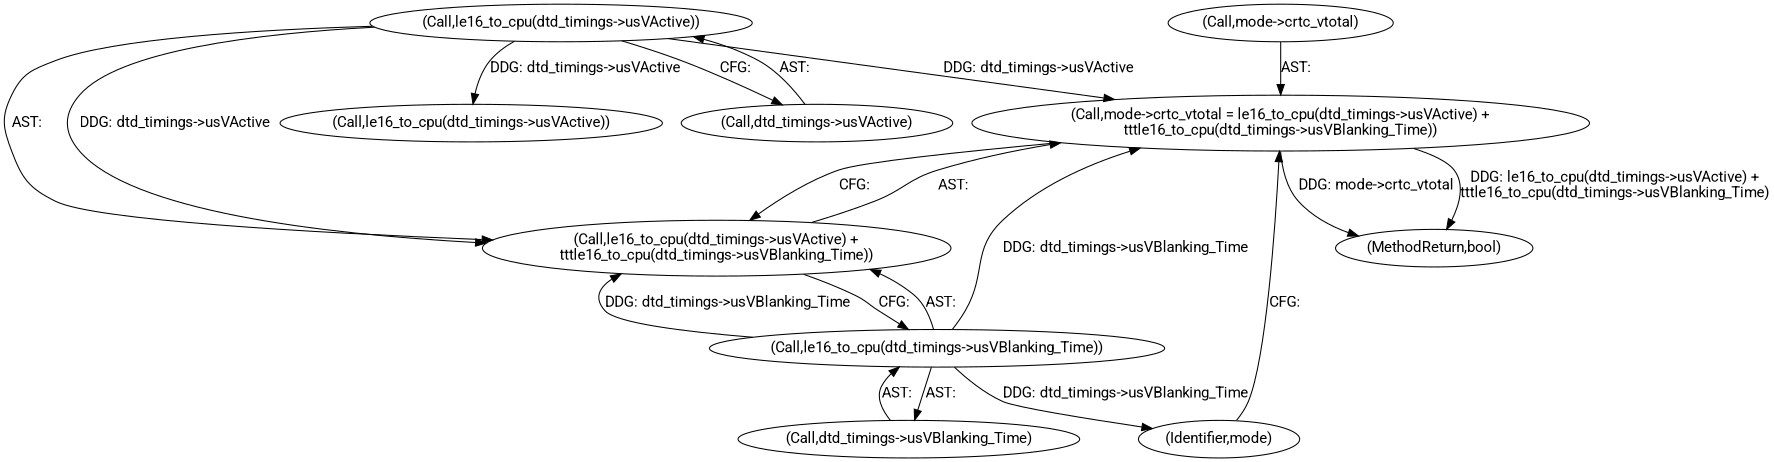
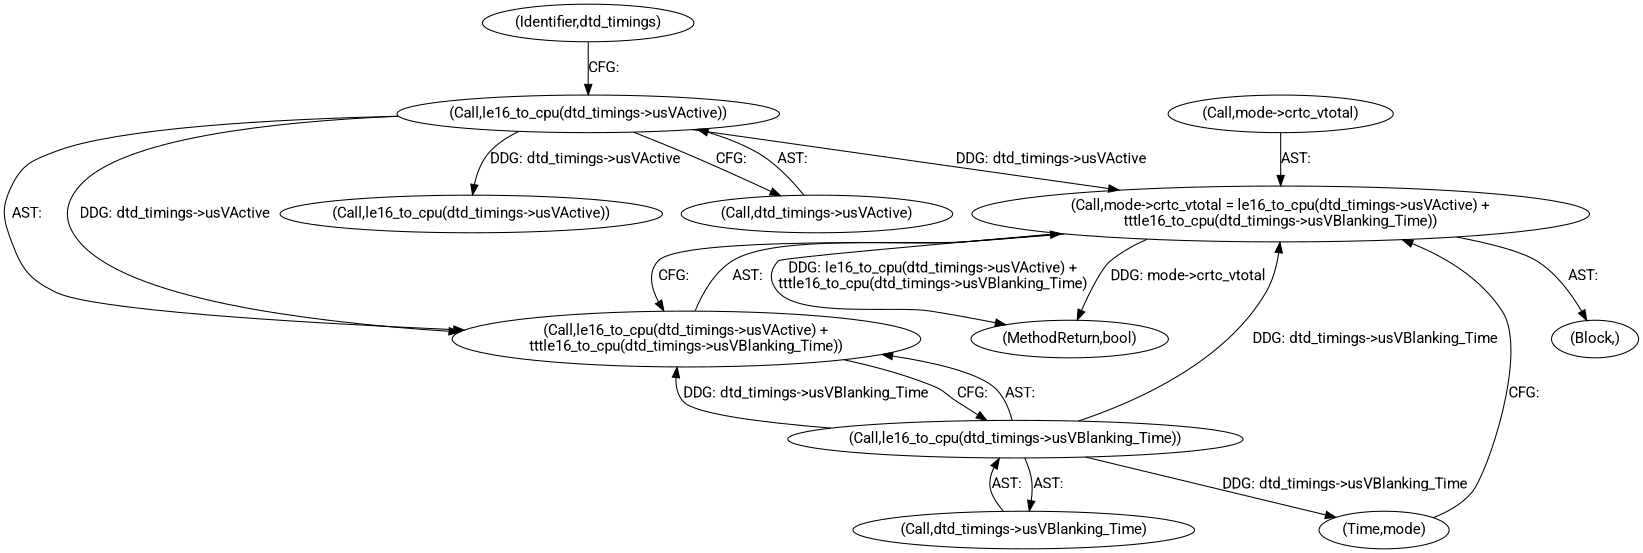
node "(Identifier,dtd_timings)": added
node "(Block,)": added
node "(Identifier,mode)": label "(Identifier,mode)" -> "(Time,mode)"
